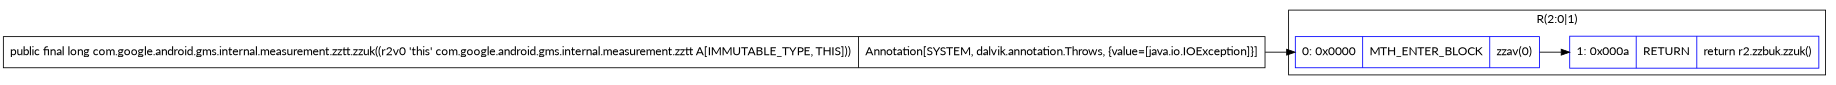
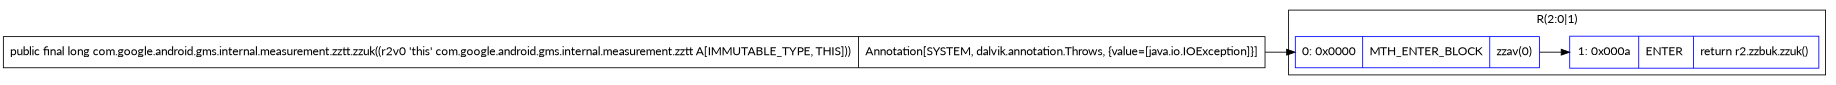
node "1: 0x000a": text "RETURN" -> "ENTER"
